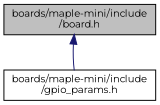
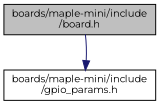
edge "boards/maple-mini/include /gpio_params.h" -> "boards/maple-mini/include /board.h": reversed
